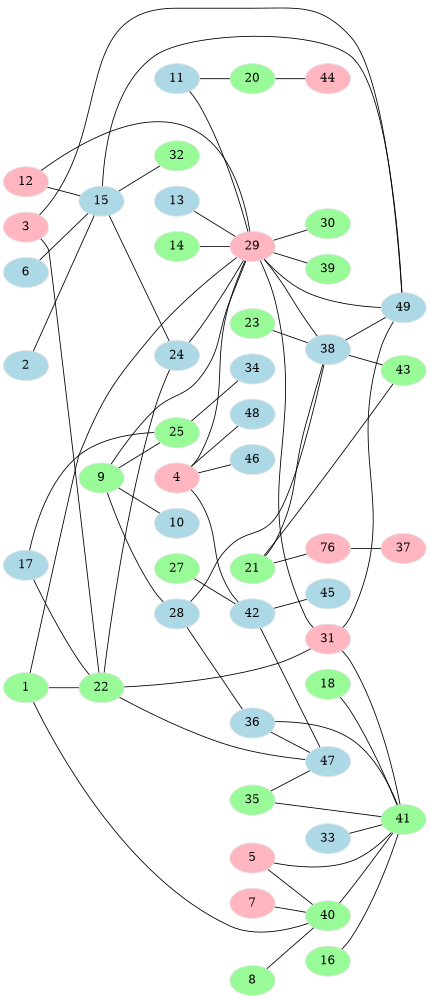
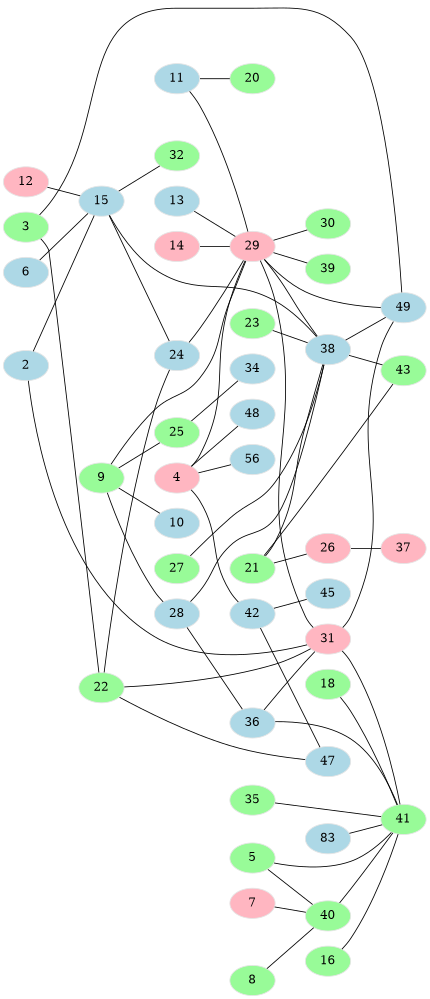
edge "15" -- "49": now "15" -- "38"
node "44": removed
edge "12" -- "29": removed
node "3": fillcolor lightpink -> palegreen
node "14": fillcolor palegreen -> lightpink
node "46": label "46" -> "56"
node "76": label "76" -> "26"
node "17": removed
edge "2" -- "31": added
edge "27" -- "42": now "27" -- "38"
node "1": removed
edge "36" -- "47": now "36" -- "31"
edge "47" -- "35": removed
node "33": label "33" -> "83"
node "5": fillcolor lightpink -> palegreen
